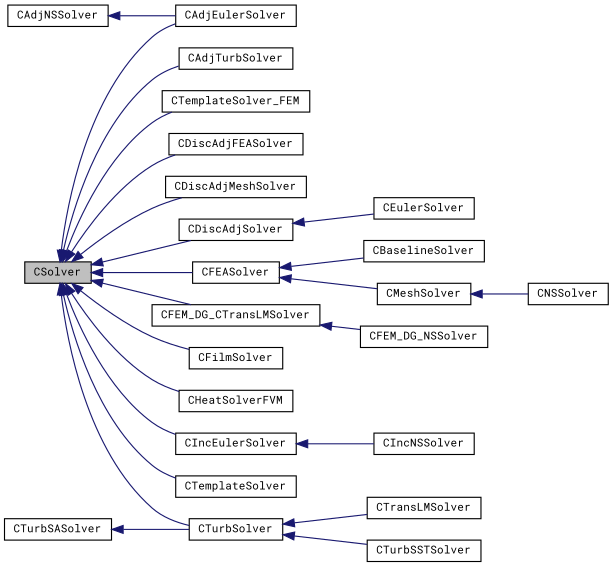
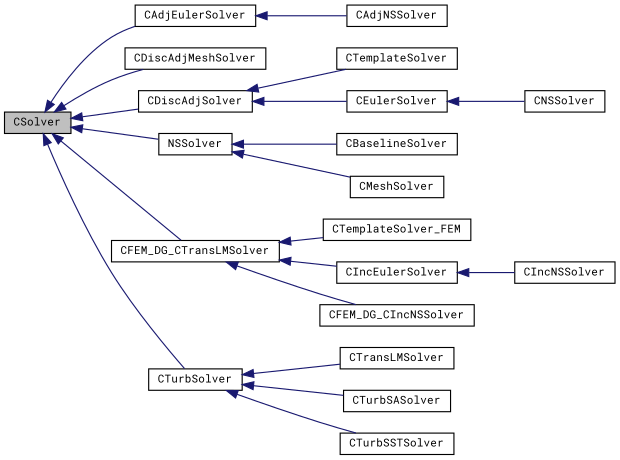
edge "CAdjEulerSolver" -> "CAdjNSSolver": reversed
node "CAdjTurbSolver": removed
node "CDiscAdjFEASolver": removed
edge "CTemplateSolver_FEM" -> "CSolver": now "CTemplateSolver_FEM" -> "CFEM_DG_CTransLMSolver"
node "CFEASolver": label "CFEASolver" -> "NSSolver"
edge "CNSSolver" -> "CMeshSolver": now "CNSSolver" -> "CEulerSolver"
node "CFEM_DG_NSSolver": label "CFEM_DG_NSSolver" -> "CFEM_DG_CIncNSSolver"
node "CFilmSolver": removed
edge "CIncEulerSolver" -> "CSolver": now "CIncEulerSolver" -> "CFEM_DG_CTransLMSolver"
edge "CTemplateSolver" -> "CSolver": now "CTemplateSolver" -> "CDiscAdjSolver"
node "CHeatSolverFVM": removed
edge "CTurbSolver" -> "CTurbSASolver": reversed
